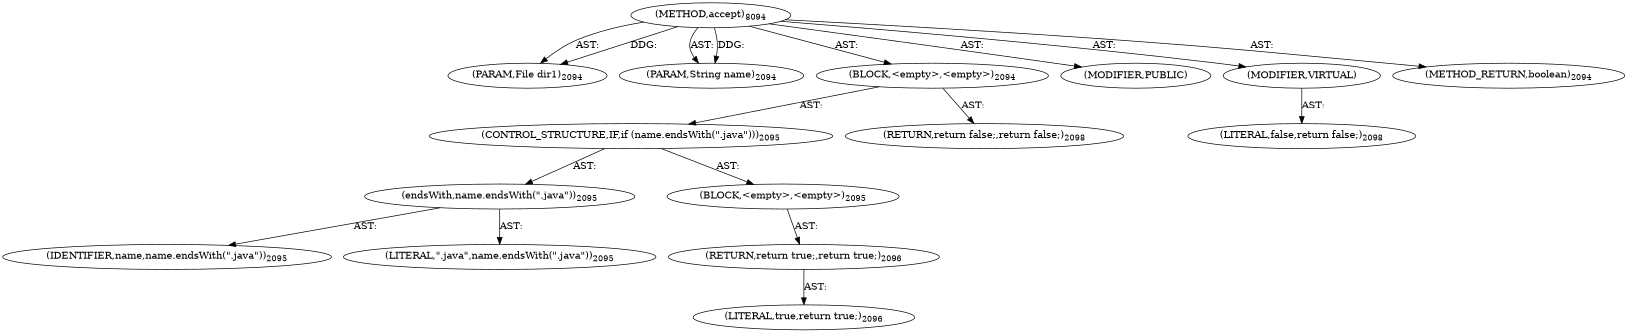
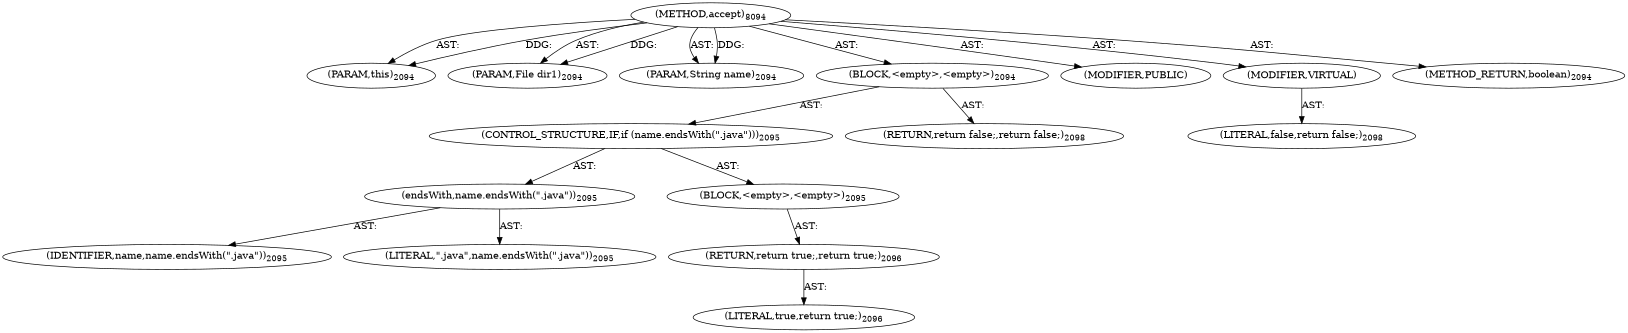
node "(PARAM,this)": added
